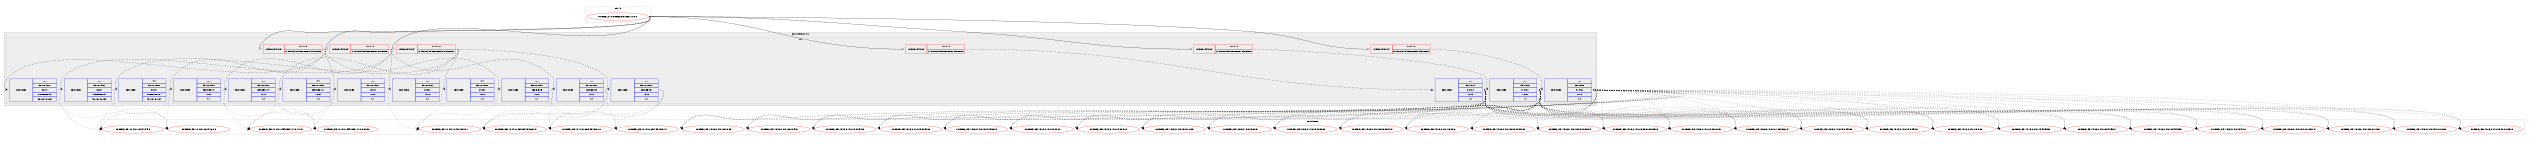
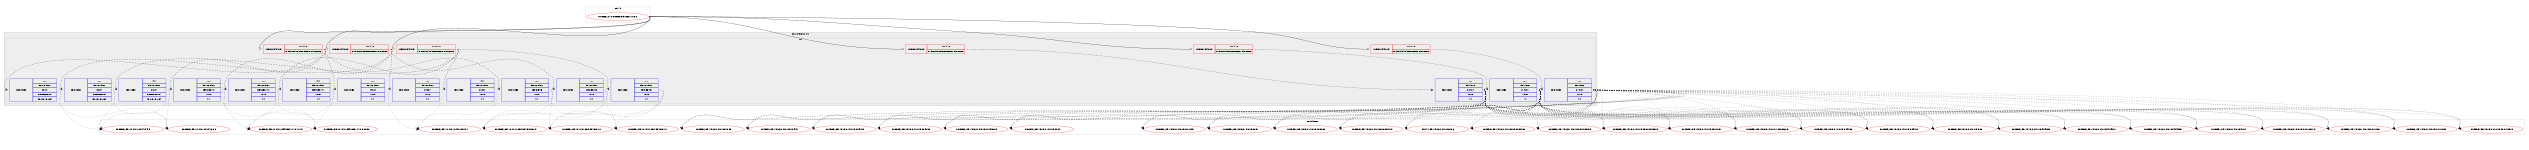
node "portage://dev-lang/python-3.11.10": label "portage://dev-lang/python-3.11.10" -> "process://dev-lang/python-3.11.10"
node "portage://dev-lang/python-3.12.3-r1": removed
node "portage://dev-lang/python-3.12.6": label "portage://dev-lang/python-3.12.6" -> "psutil://dev-lang/python-3.12.6"
